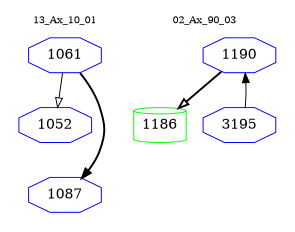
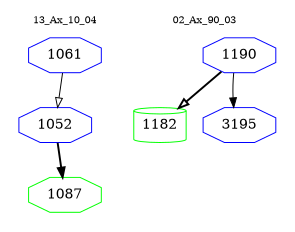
cluster "13_Ax_10_01": label "13_Ax_10_01" -> "13_Ax_10_04"
edge "3195" -> "1190": reversed
edge "1061" -> "1087": now "1052" -> "1087"
node "1186": label "1186" -> "1182"
node "1087": color blue -> green
